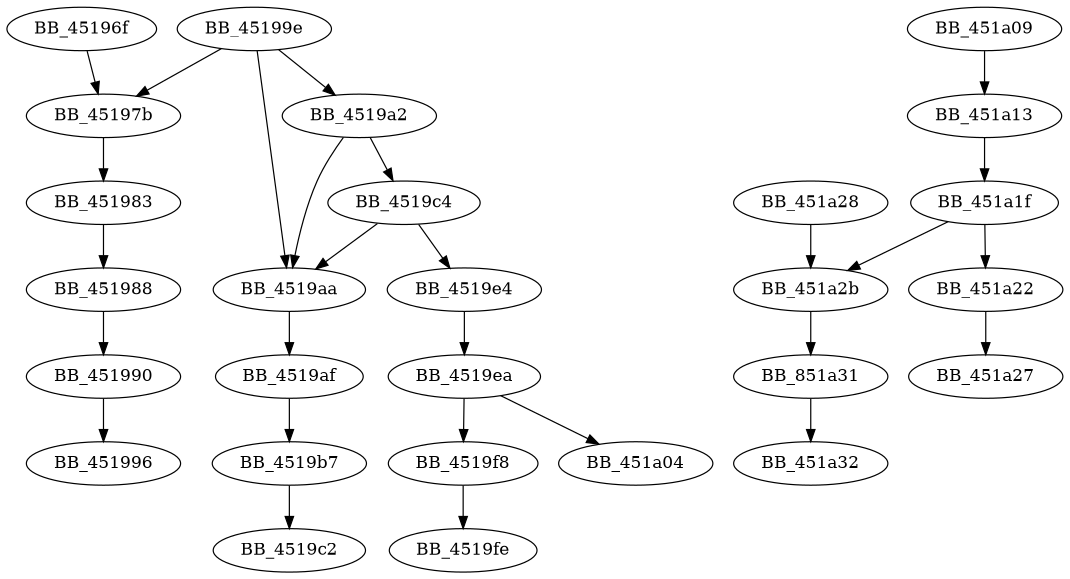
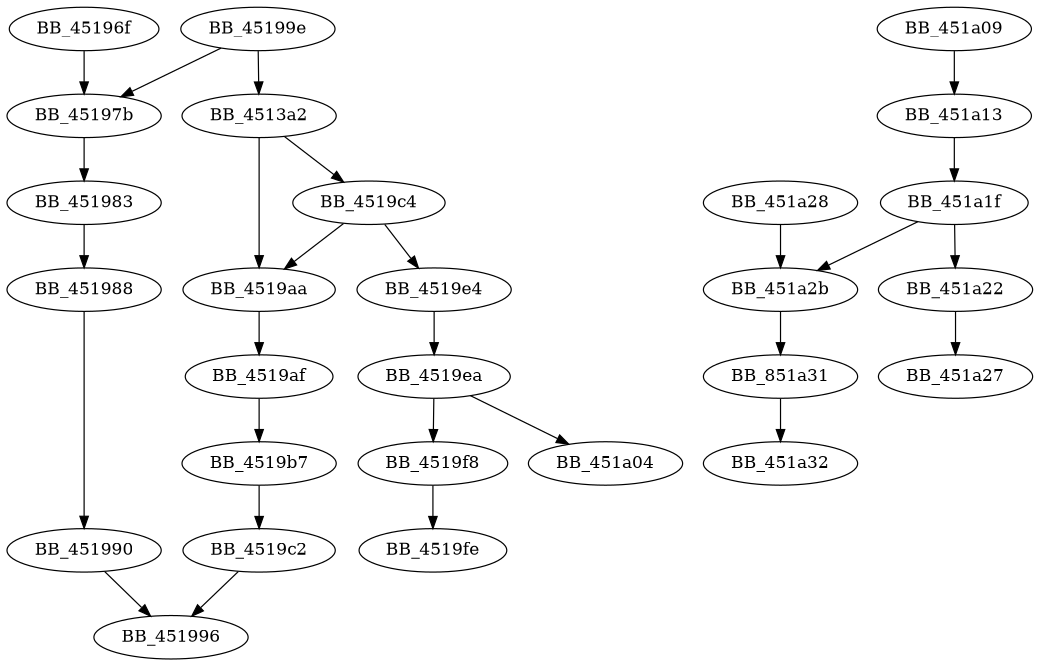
node "BB_4519a2": label "BB_4519a2" -> "BB_4513a2"
edge "BB_45199e" -> "BB_4519aa": removed
edge "BB_4519c2" -> "BB_451996": added
